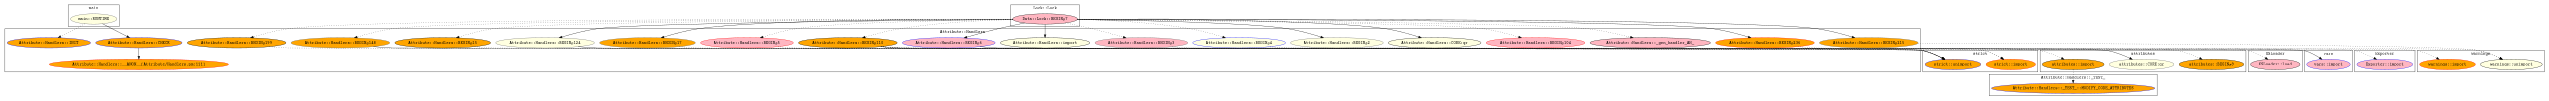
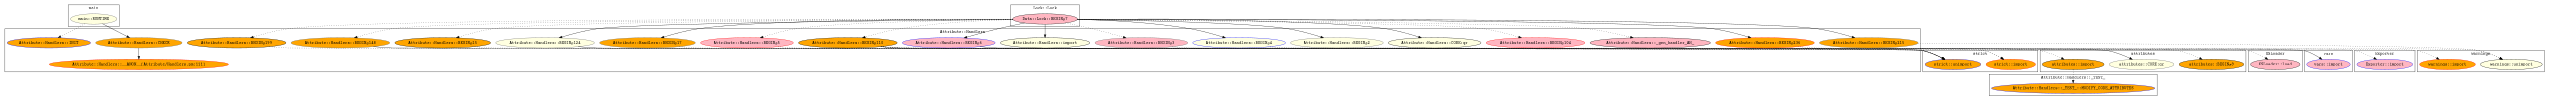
edge "Data::Lock::BEGIN@7" -> "Attribute::Handlers::BEGIN@4": style dotted -> solid
node "Attribute::Handlers::CHECK": color blue -> gray40
